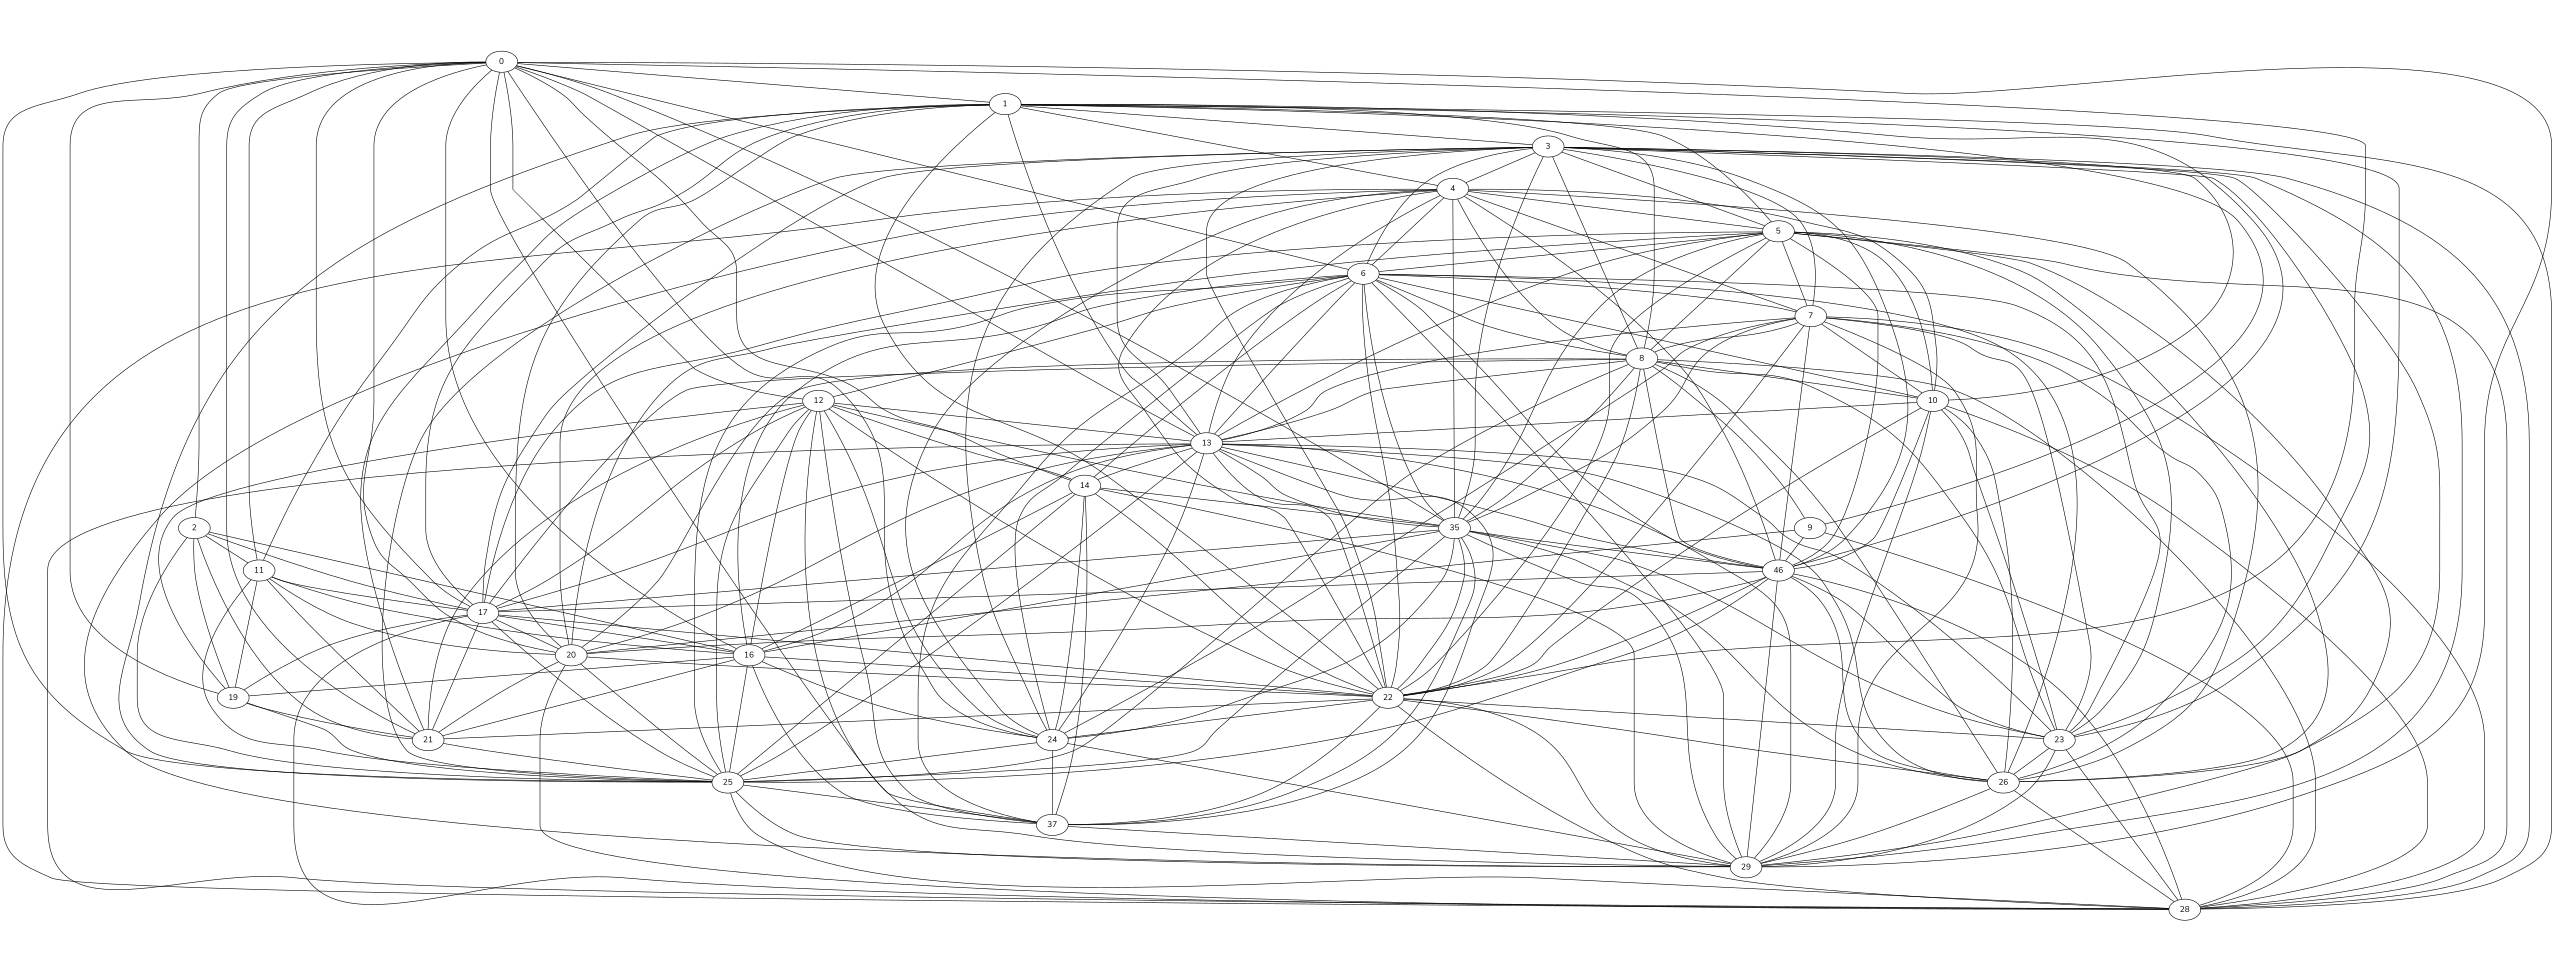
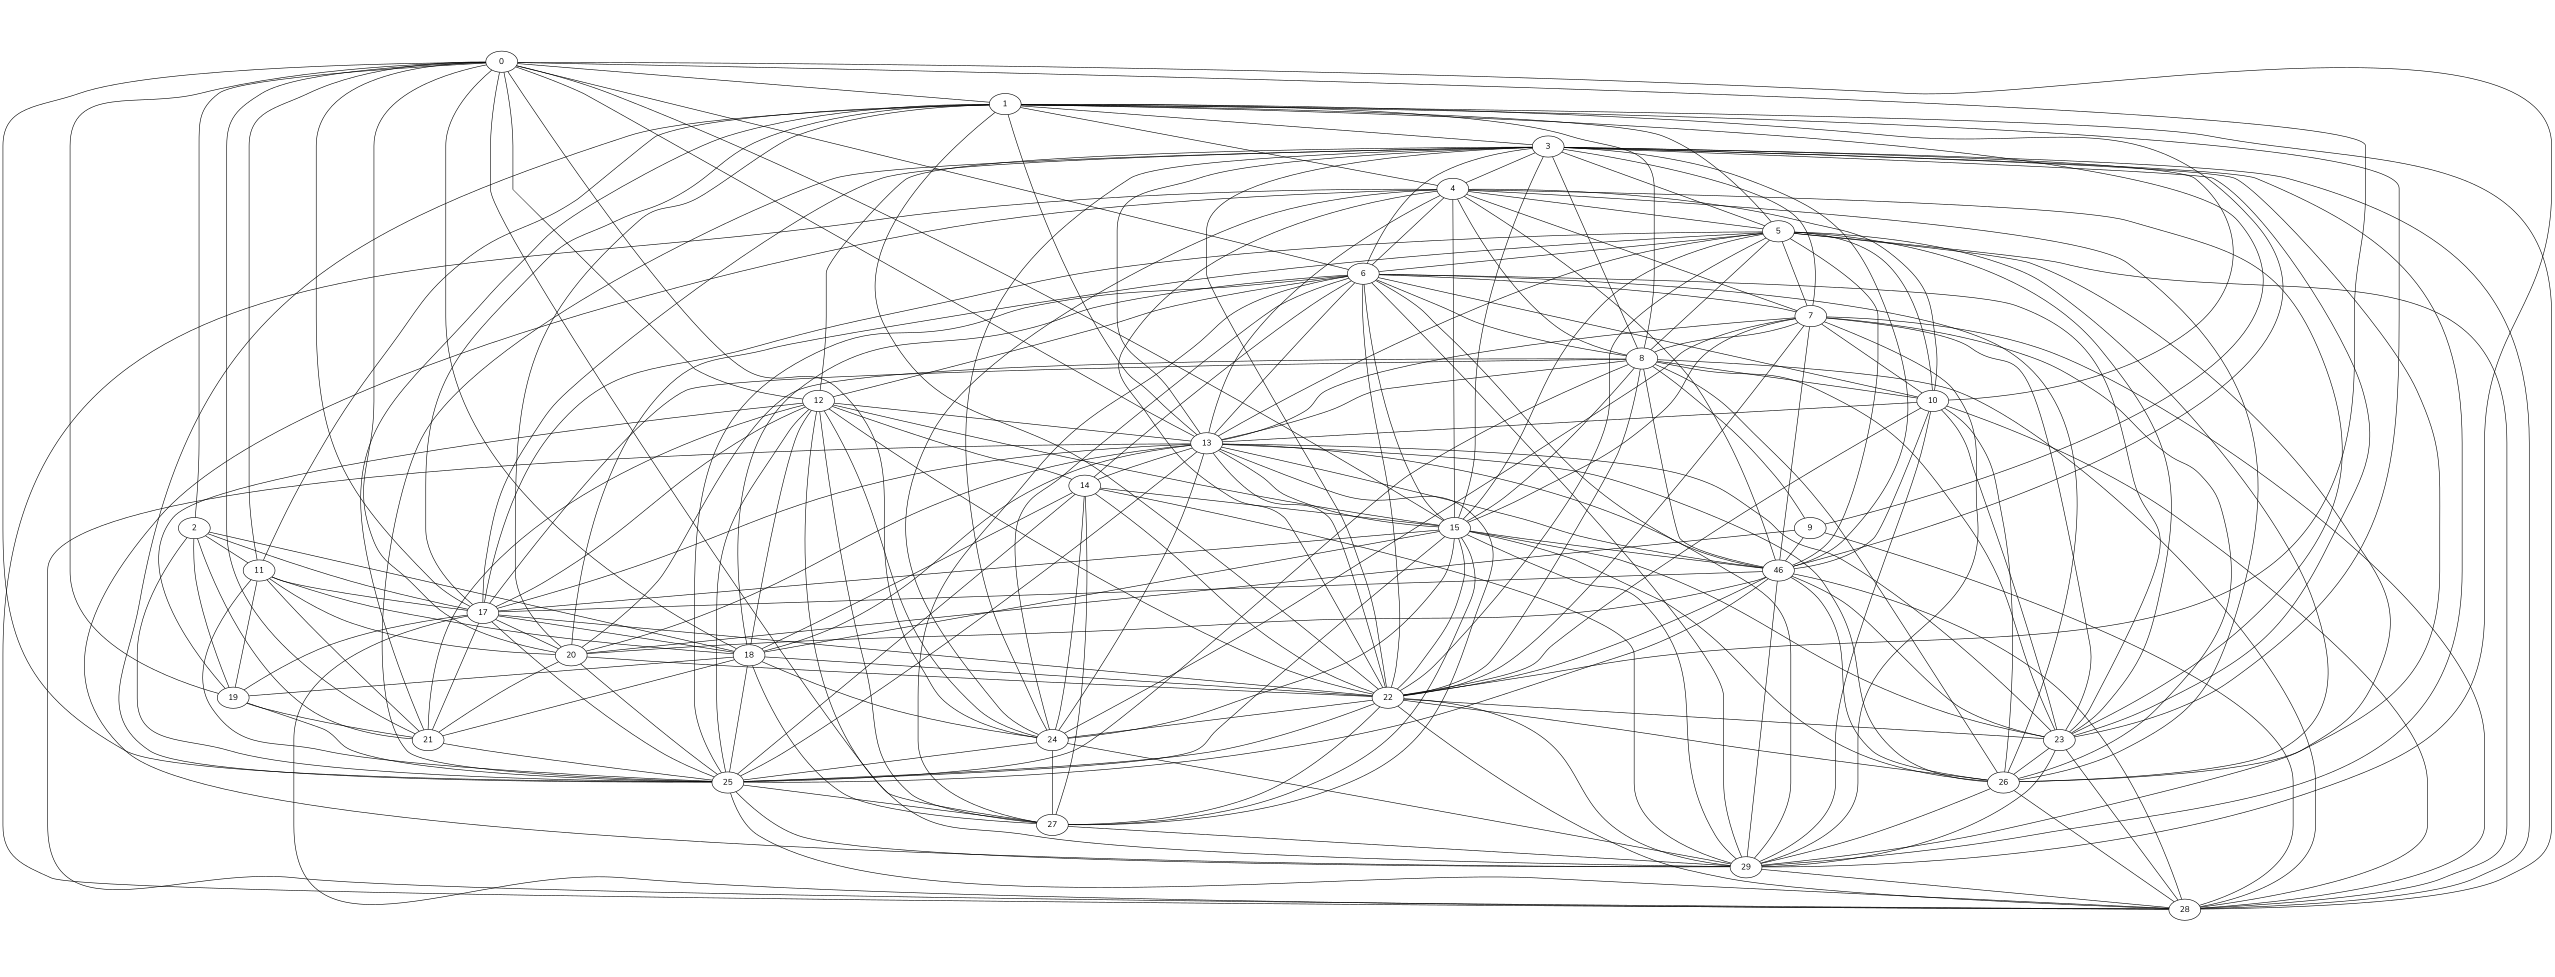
edge "3" -- "12": added
edge "4" -- "20": now "4" -- "23"
edge "0" -- "14": removed
node "35": label "35" -> "15"
node "16": label "16" -> "18"
edge "22" -- "21": now "22" -- "25"
node "37": label "37" -> "27"
edge "20" -- "28": now "29" -- "28"
